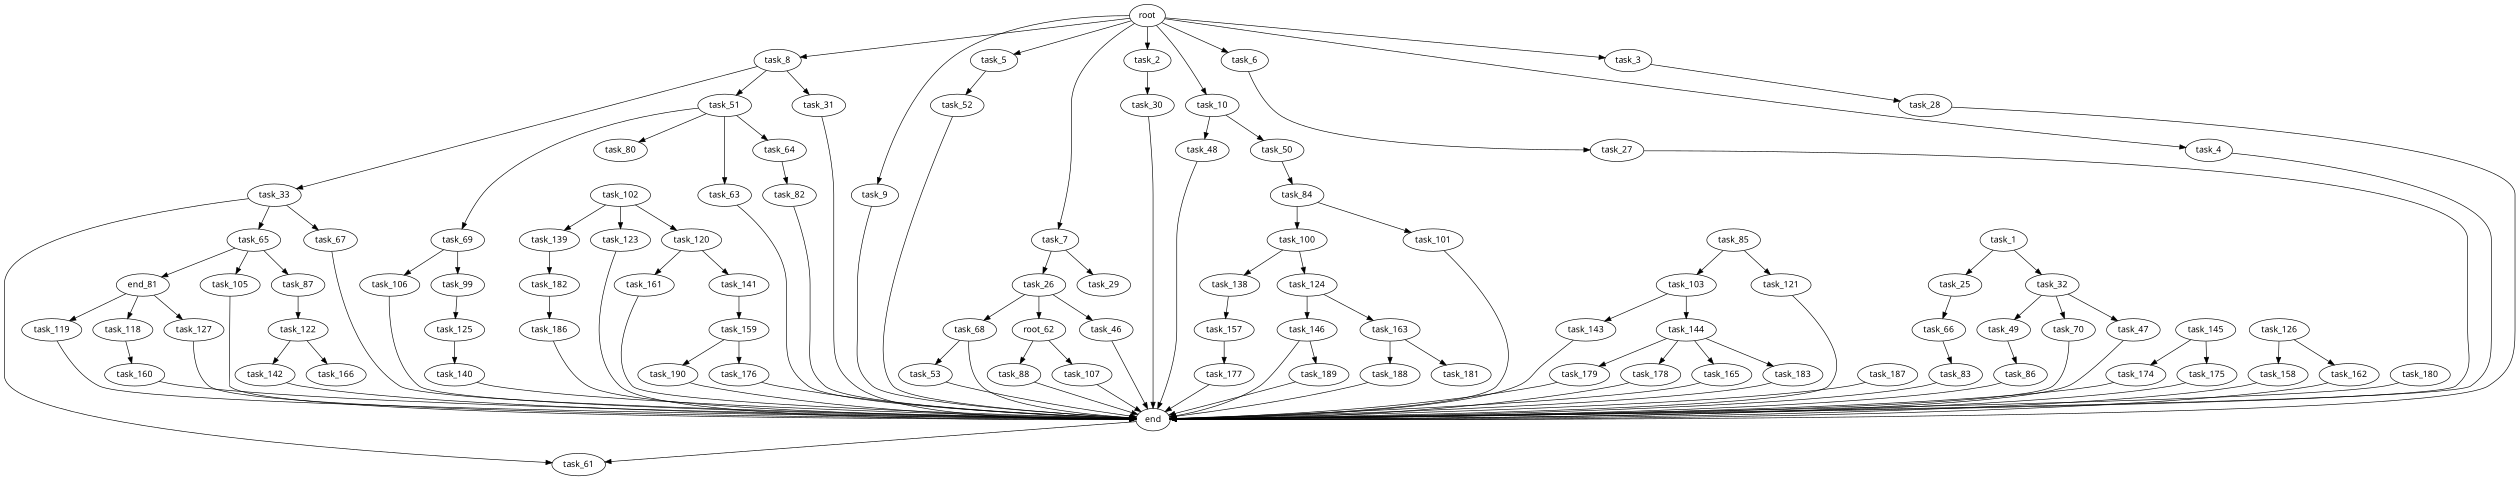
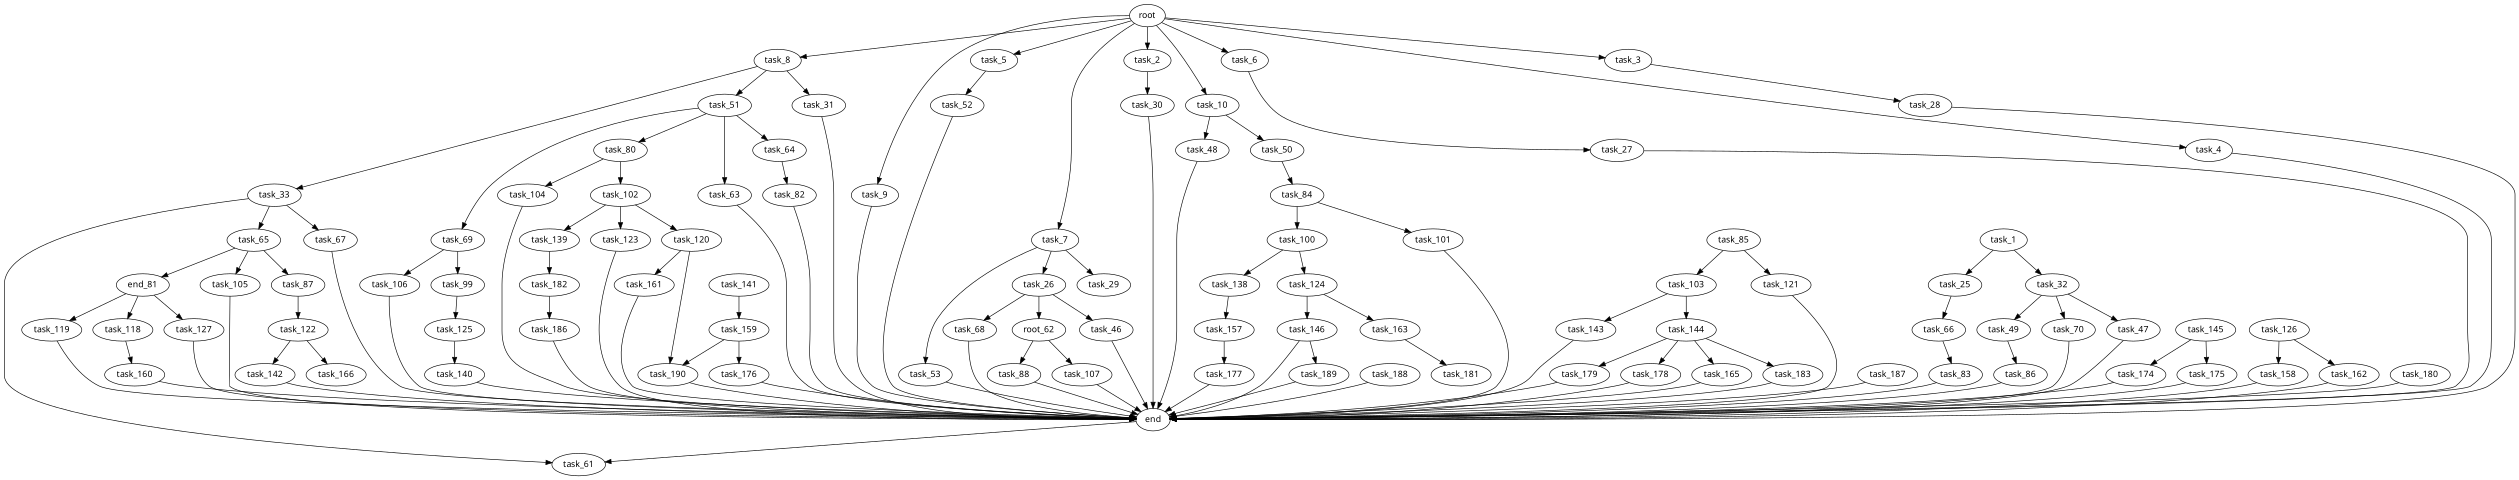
edge "task_80" -> "task_102": added
node "task_104": added
edge "task_120" -> "task_141": now "task_120" -> "task_190"
edge "task_163" -> "task_188": removed
edge "task_68" -> "task_53": now "task_7" -> "task_53"
